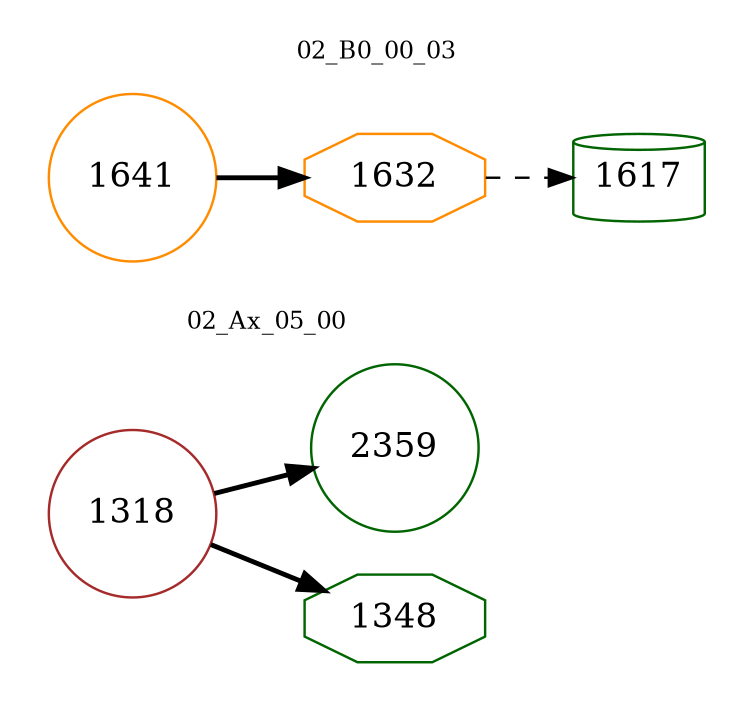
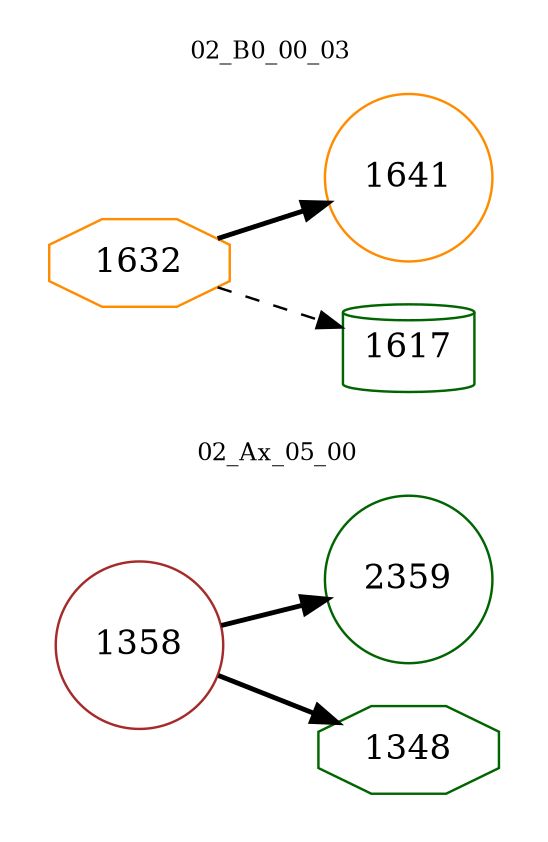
edge "1641" -> "1632": reversed
node "1318": label "1318" -> "1358"
